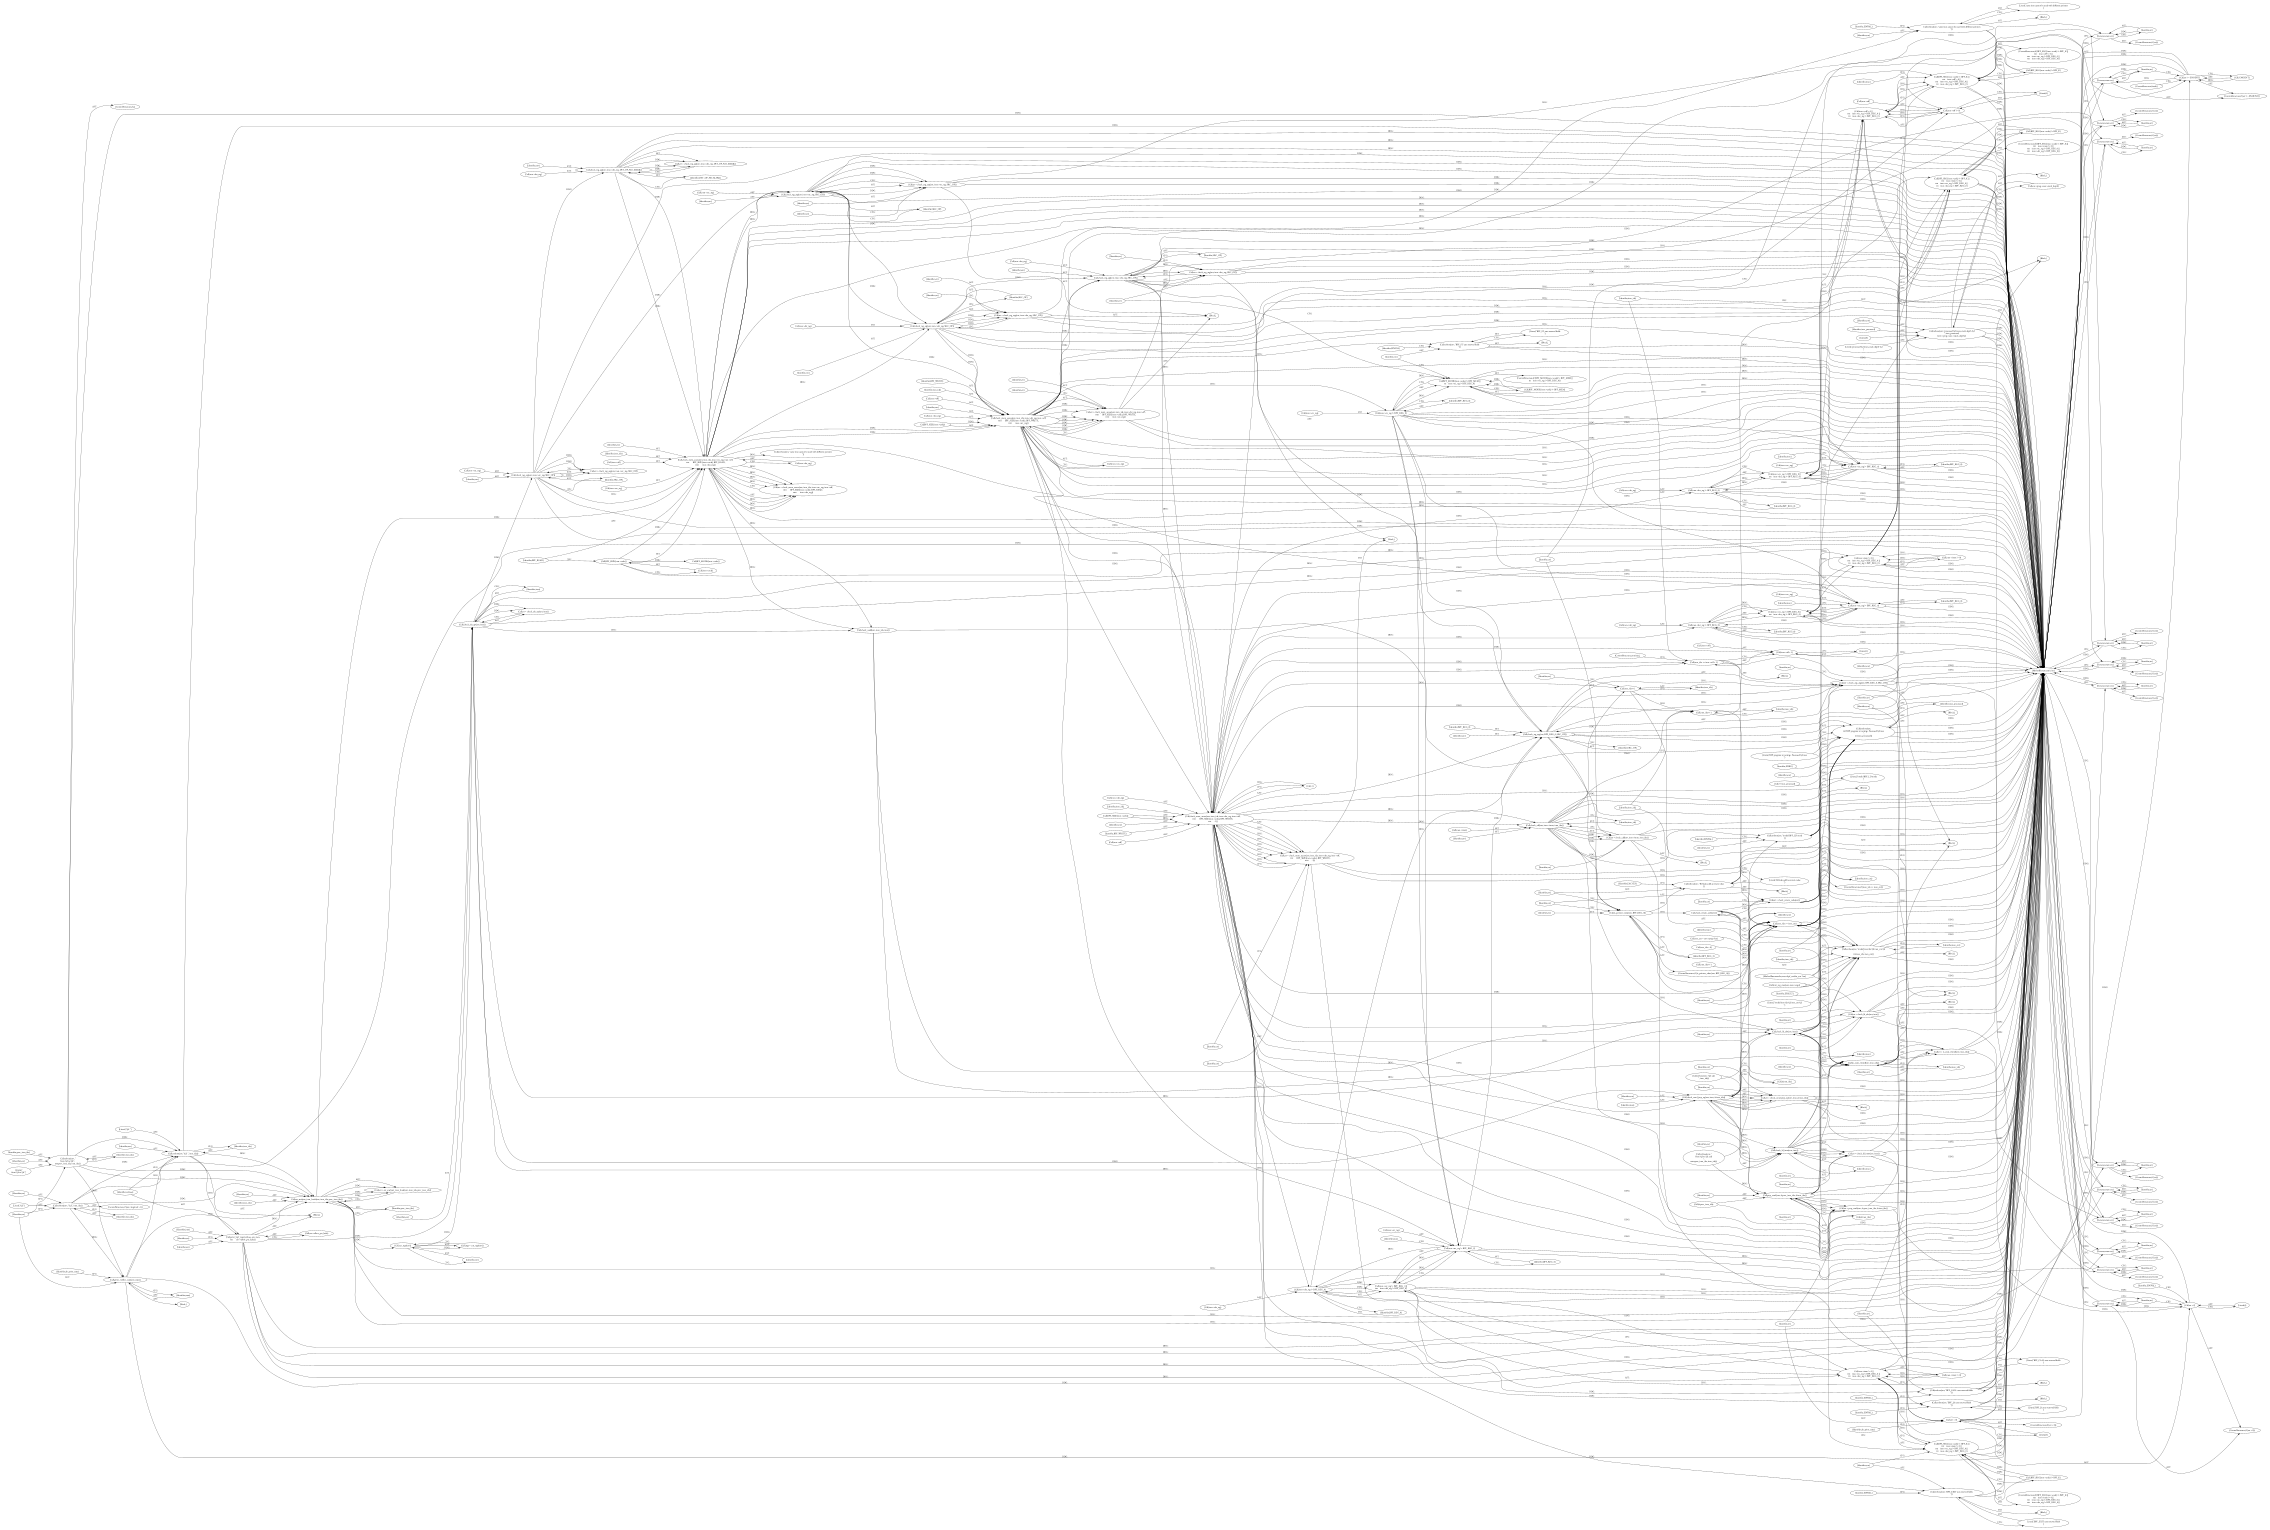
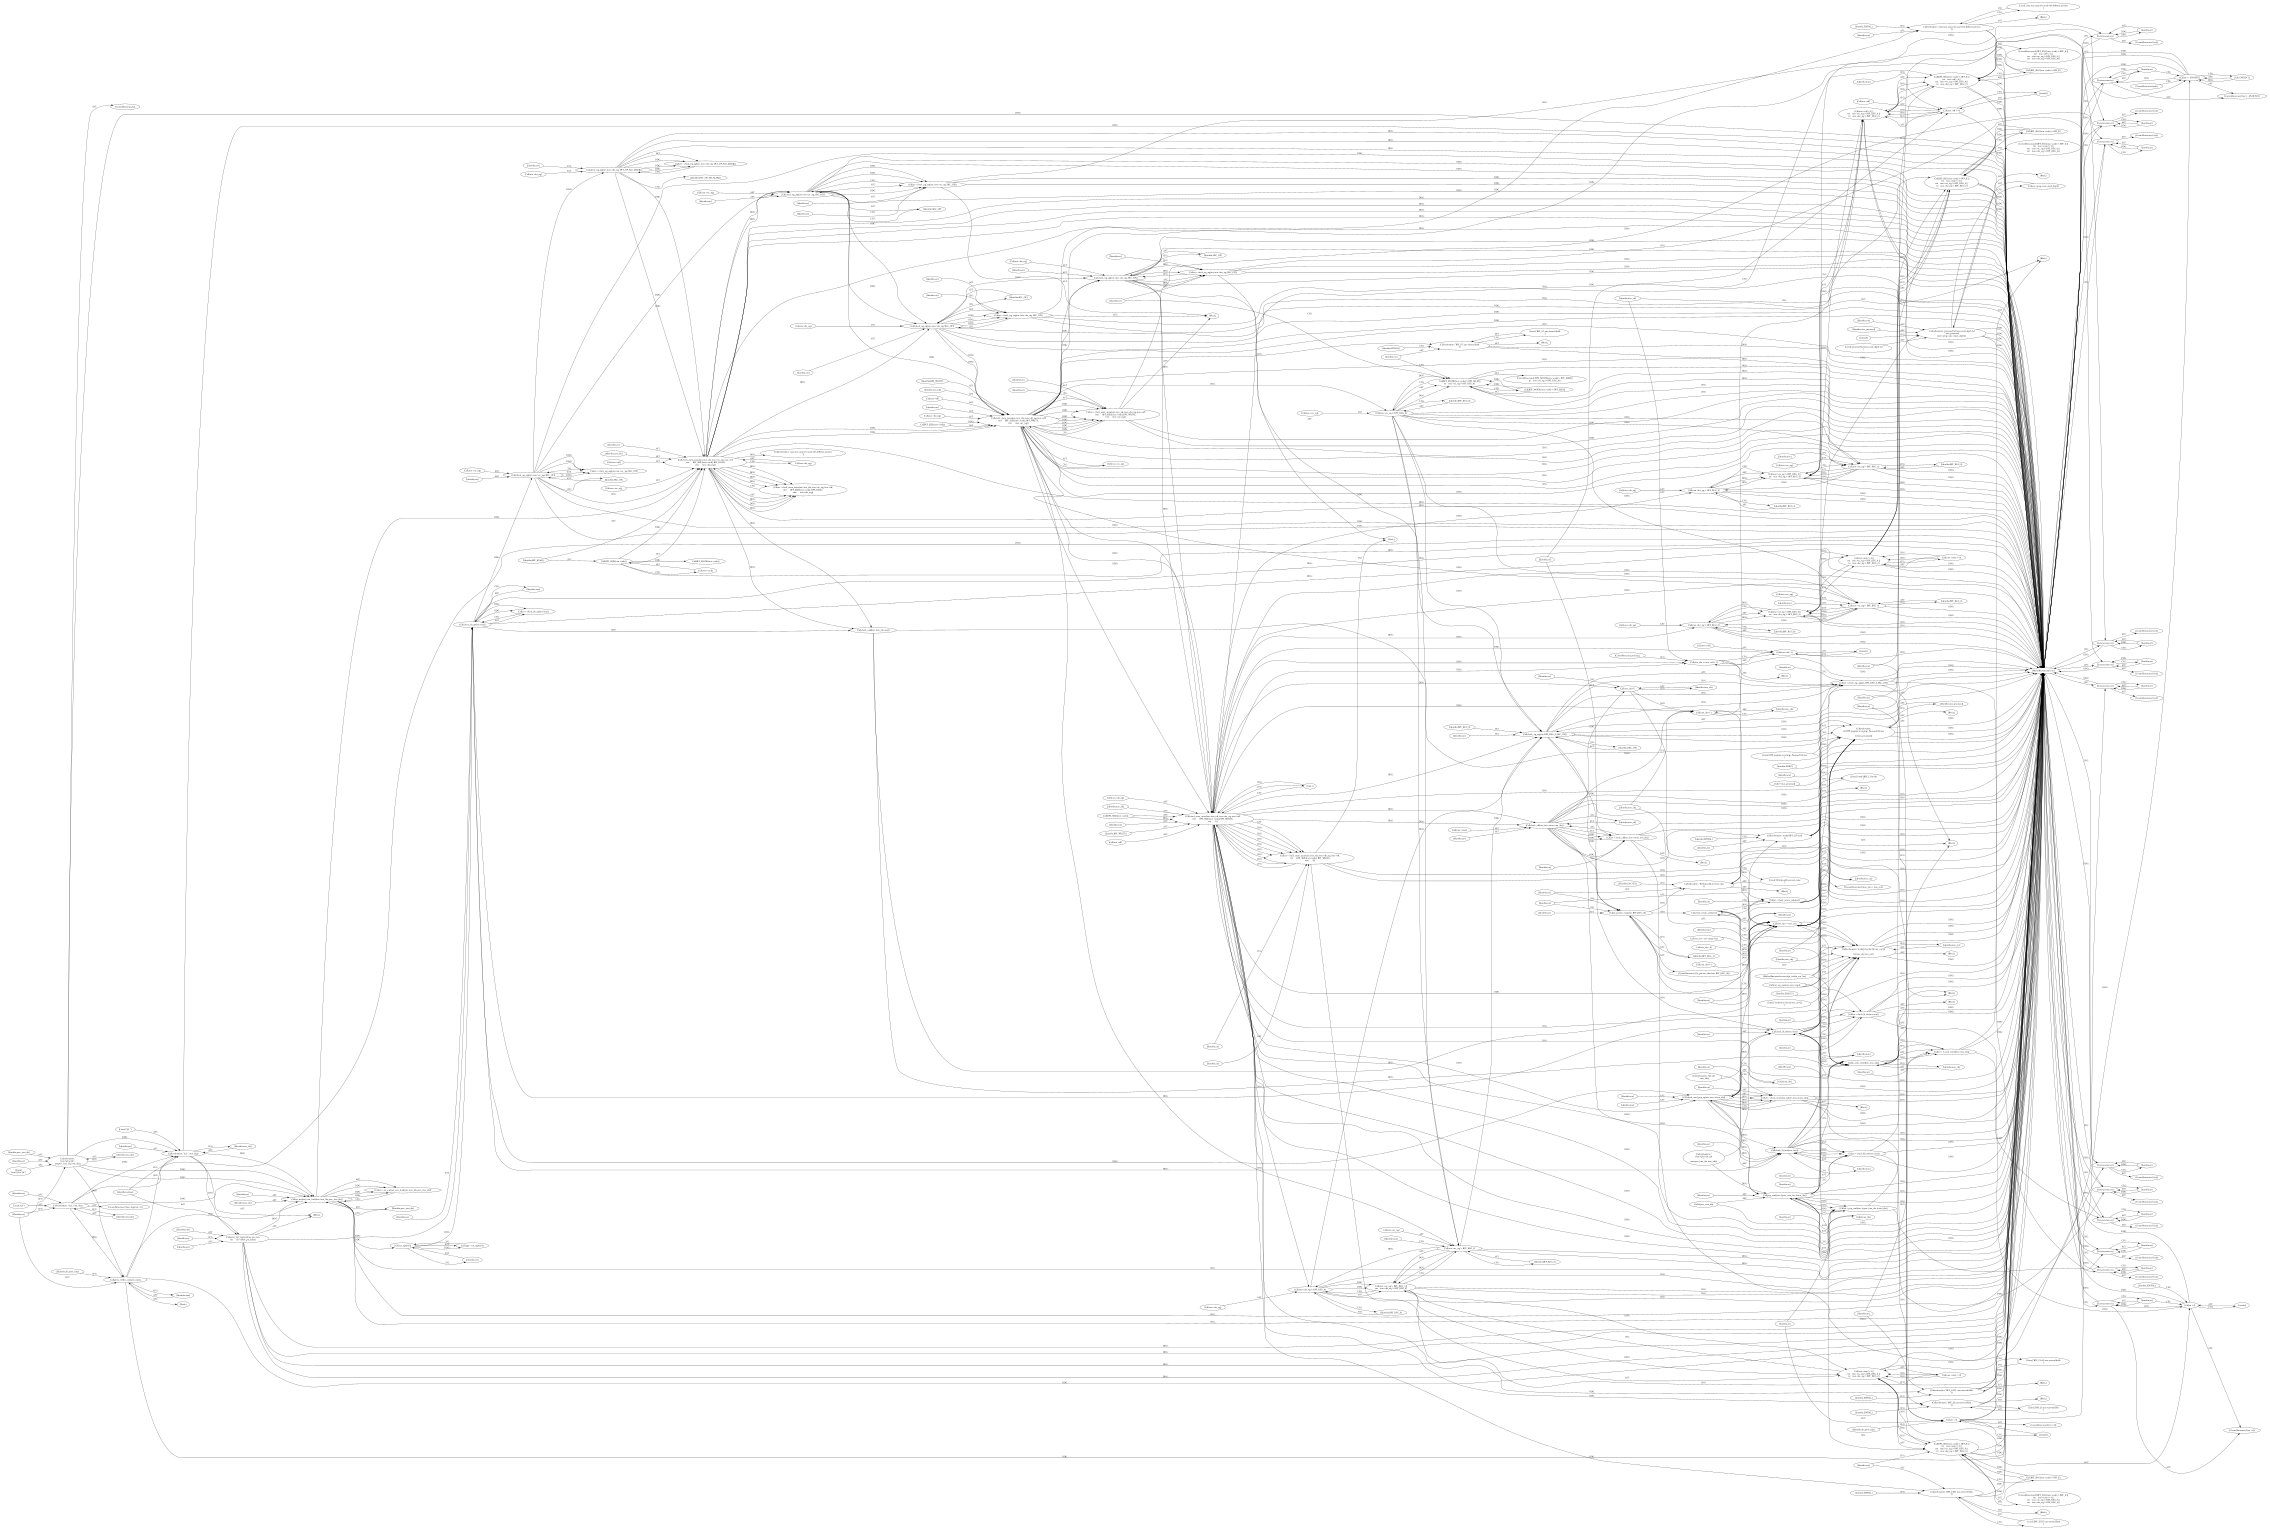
edge "(Identifier,DST_OP_NO_MARK)" -> "(Call,check_reg_arg(env, insn->dst_reg, DST_OP_NO_MARK))": removed, label "AST:"
node "(Call,env->allow_ptr_leaks)": removed
